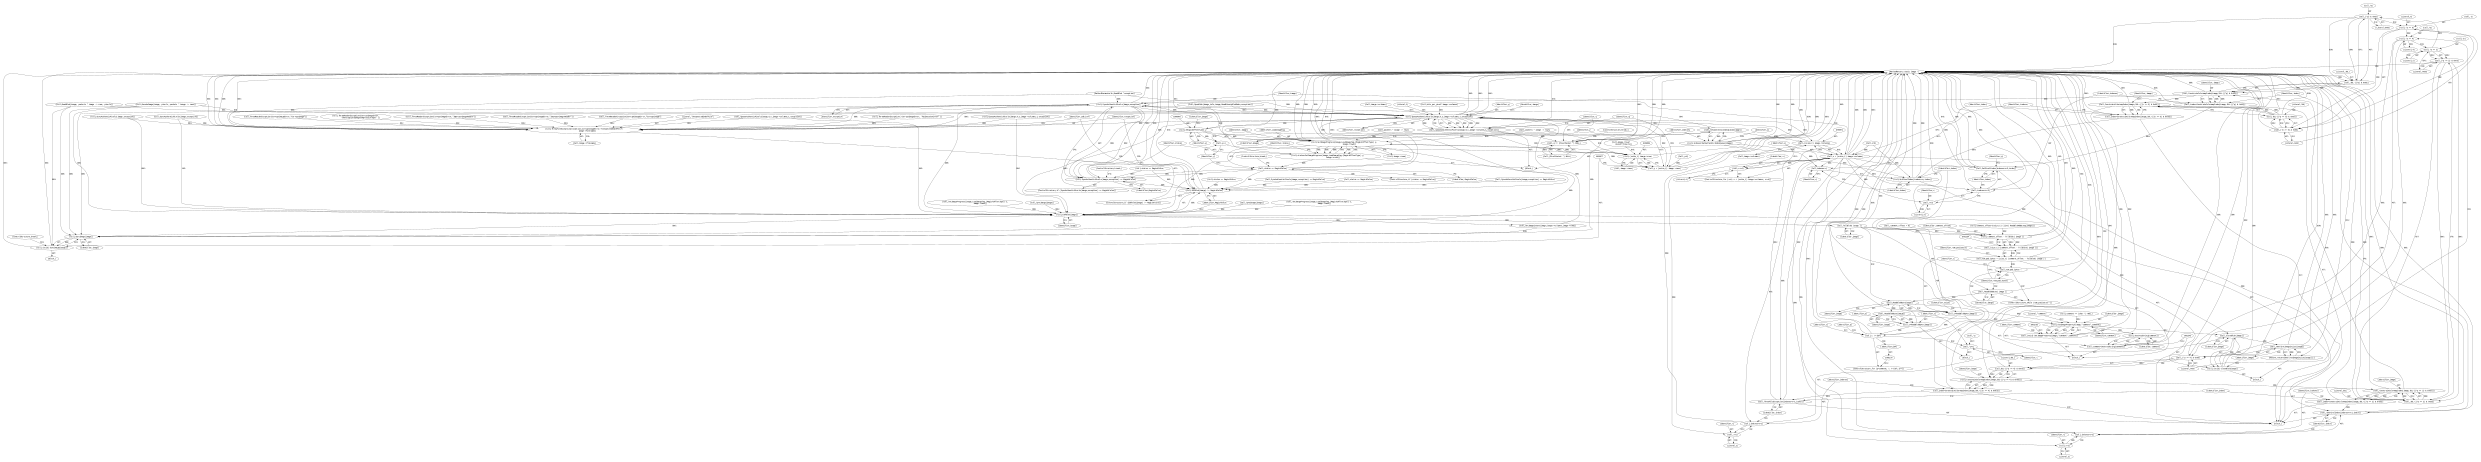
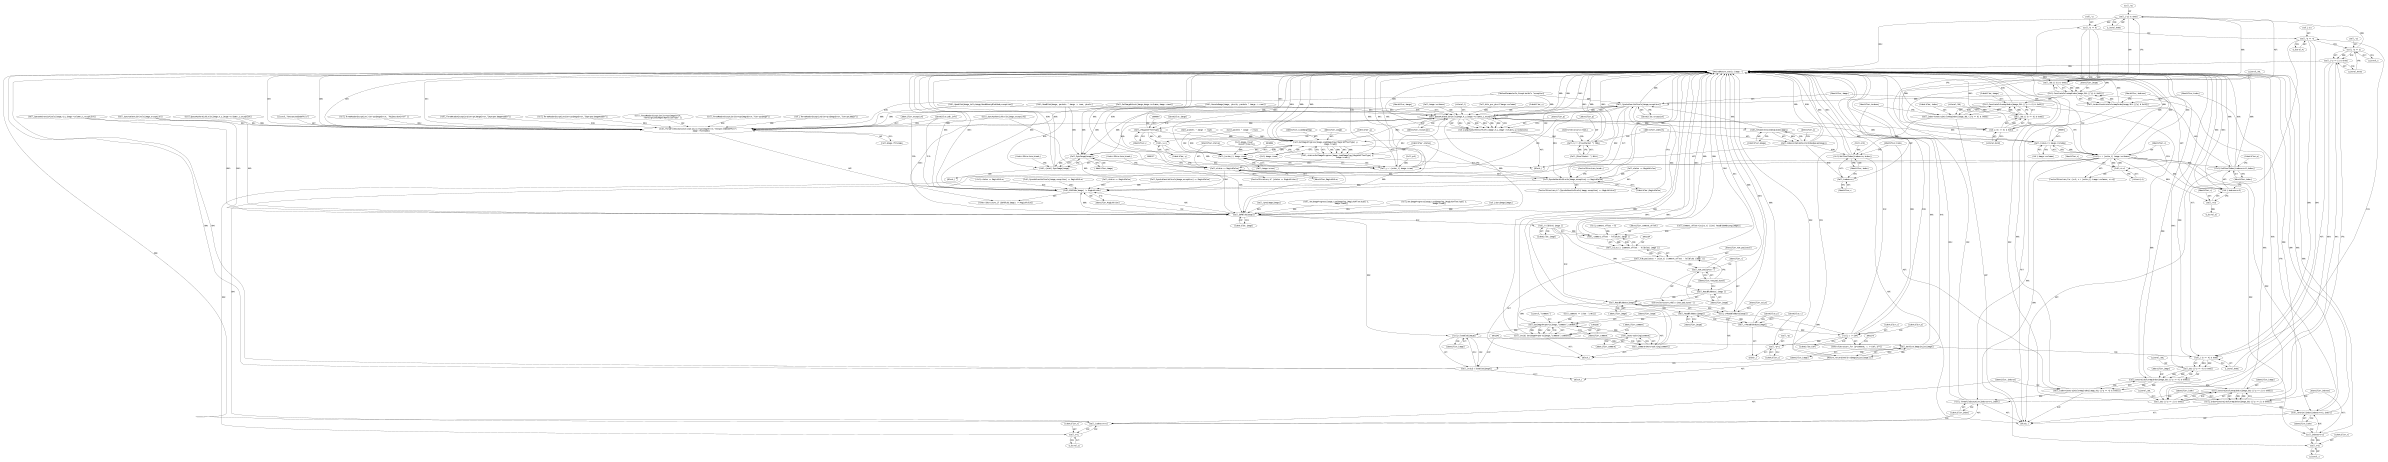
node "(Literal,6)": removed
node "(MethodParameterIn,ReadBlob *exception)": label "(MethodParameterIn,ReadBlob *exception)" -> "(MethodParameterIn,ExceptionInfo *exception)"
edge "(Call,x=0)" -> "(Call,x < (ssize_t) image->columns)": removed, label "DDG:"
edge "(Literal,3)" -> "(MethodReturn,static Image *)": now "(Return,return(GetFirstImageInList(image));)" -> "(MethodReturn,static Image *)"
edge "(Call,x < (ssize_t) image->columns)" -> "(Call,indexes+x)": removed, label "DDG:"
edge "(Literal,3)" -> "(Call,x+3)": removed, label "AST:"
edge "(Call,EOFBlob(image))" -> "(Call,SetImageExtent(image,image->columns,image->rows))": reversed
edge "(Identifier,EOF)" -> "1001170": now "(Identifier,EOF)" -> "(Call,c != EOF)"
edge "(Call,indexes+x+1)" -> "(Call,CloseBlob(image))": now "(Call,indexes+x+1)" -> "(Call,ThrowFileException(indexes+x+1,index))"
